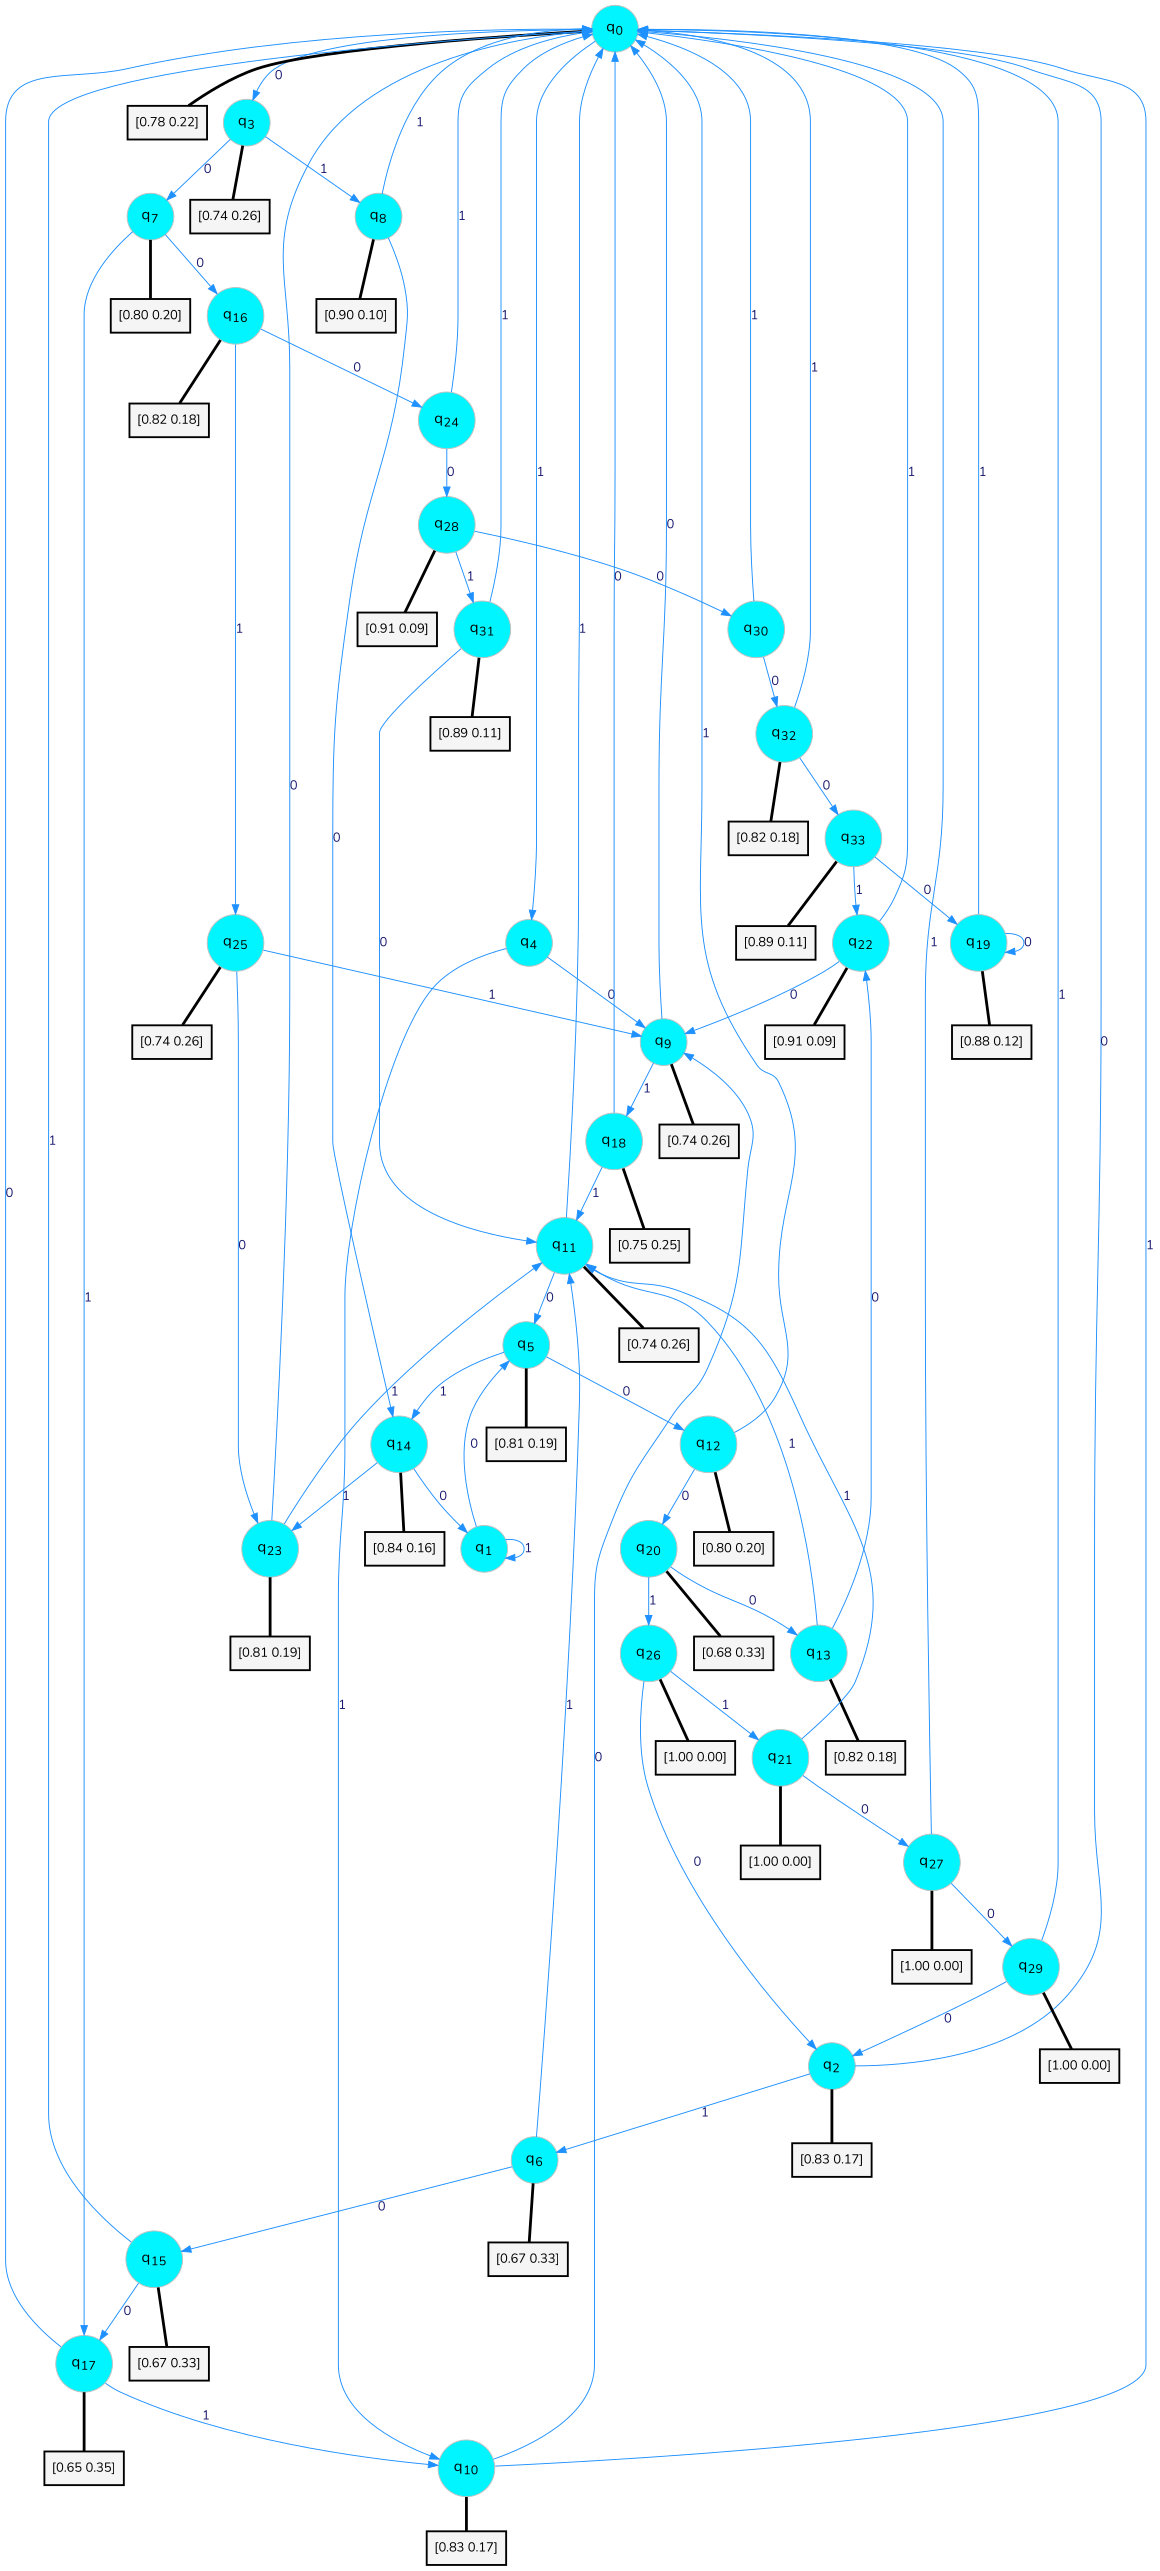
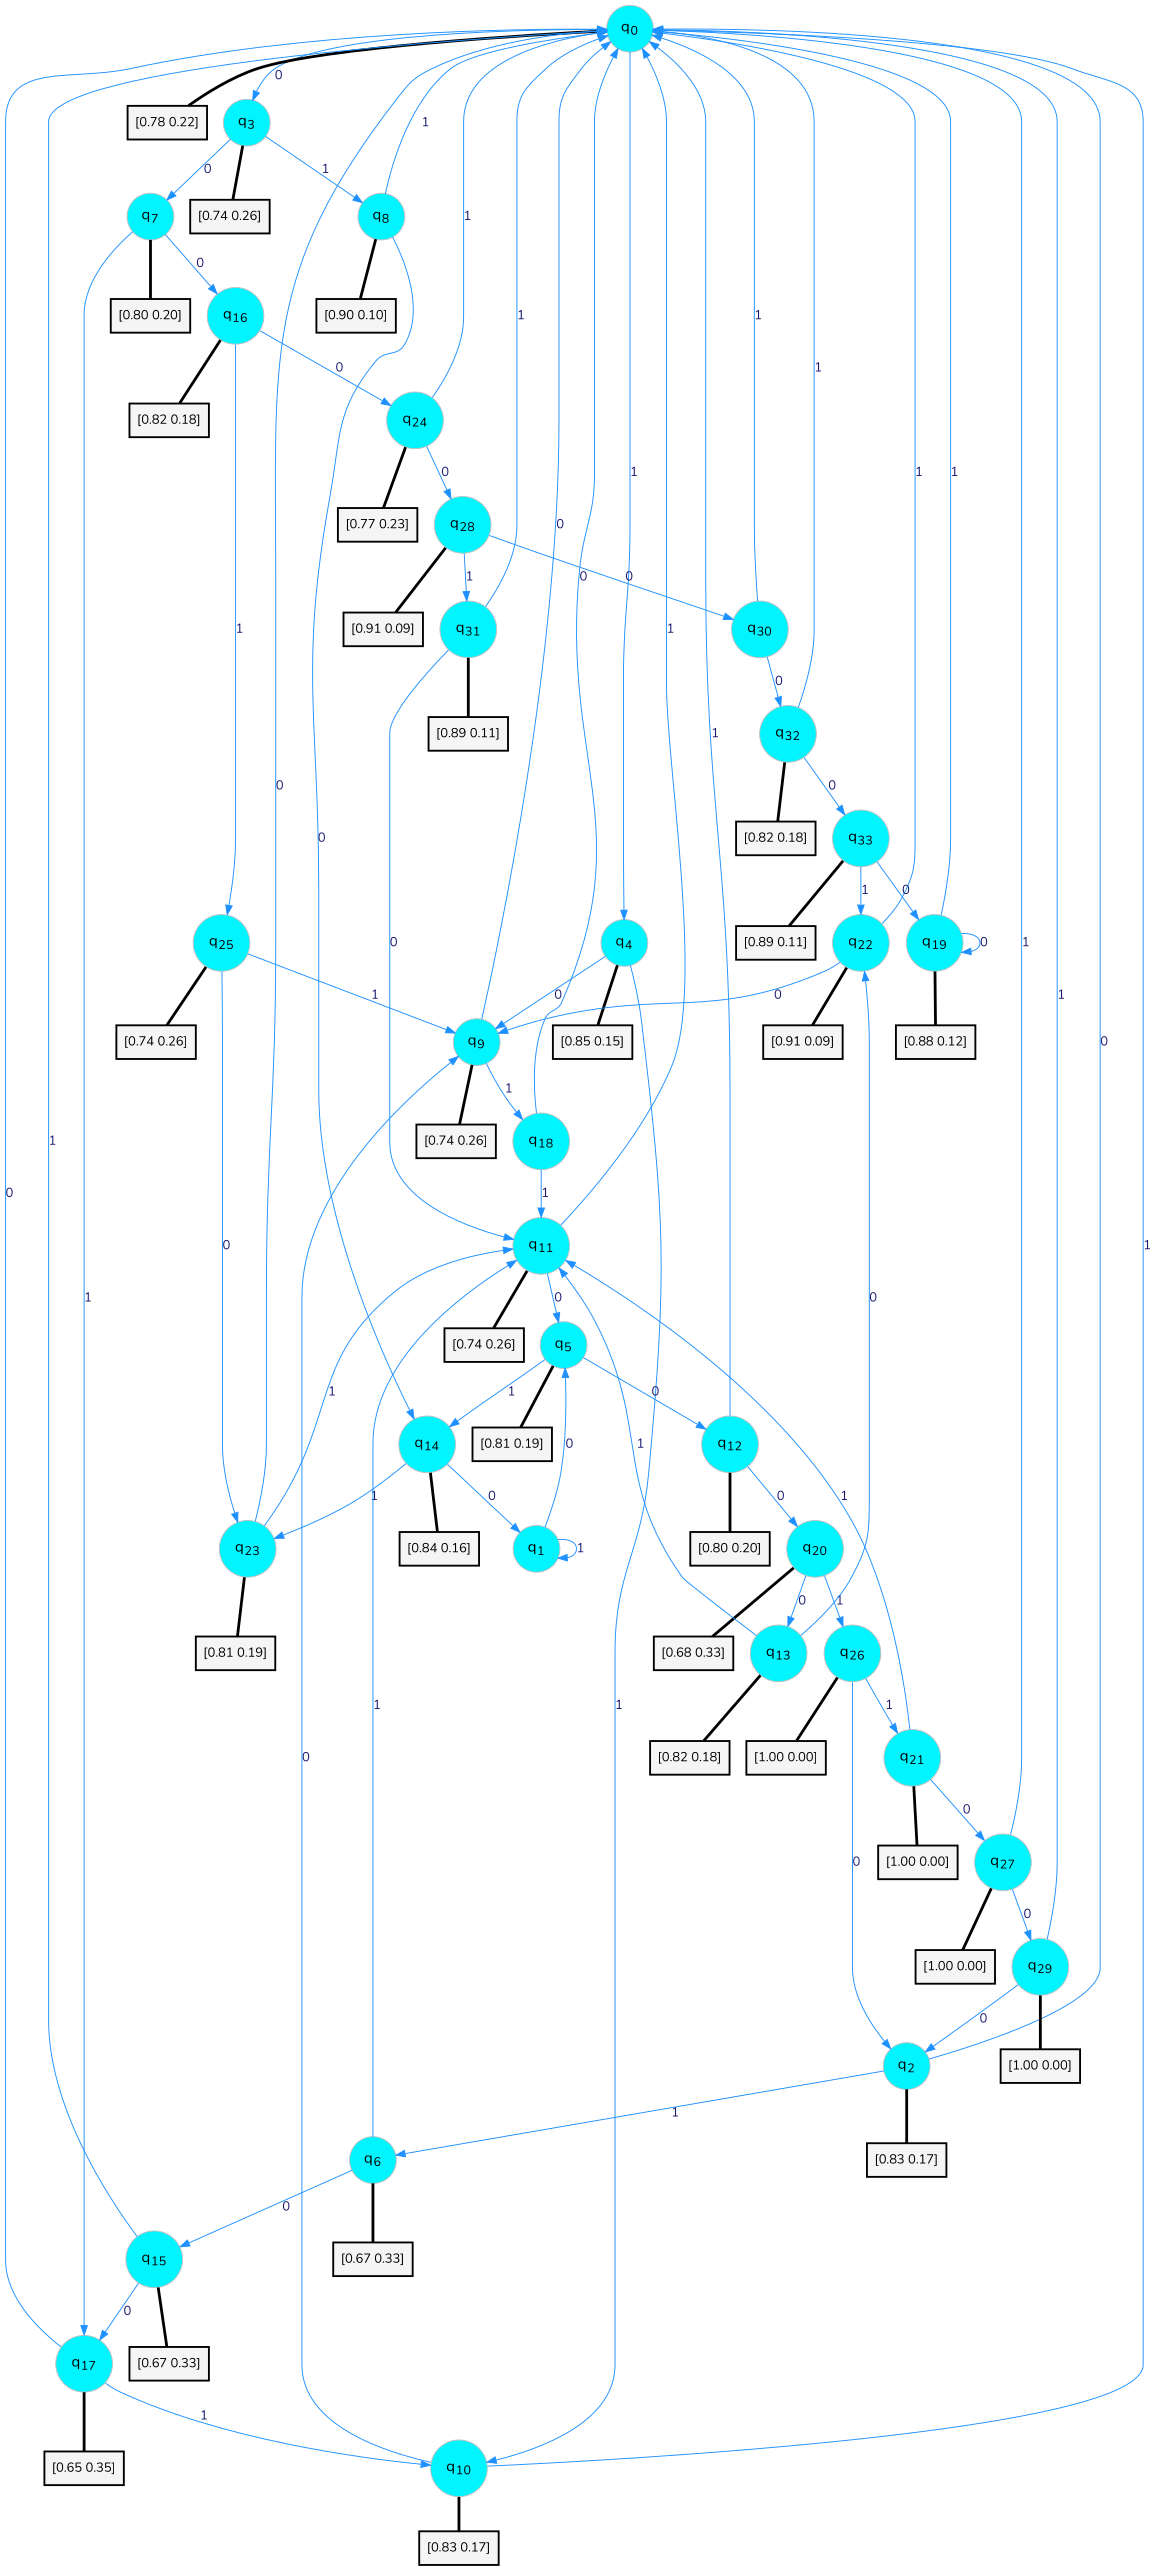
node "[0.77 0.23]": added
node "[0.85 0.15]": added
node "[0.75 0.25]": removed
